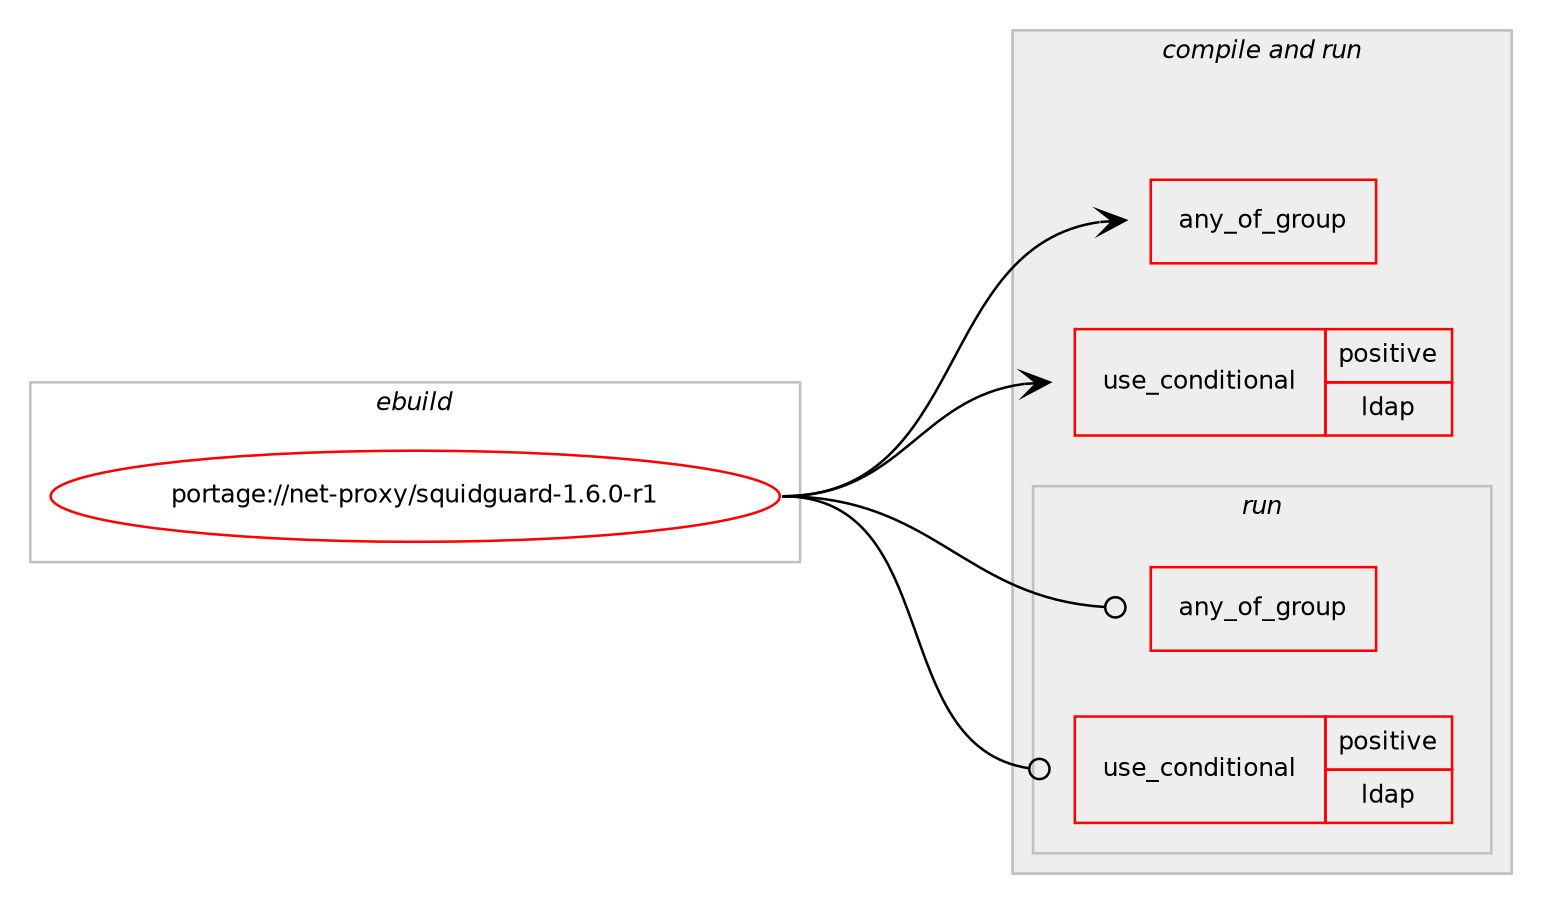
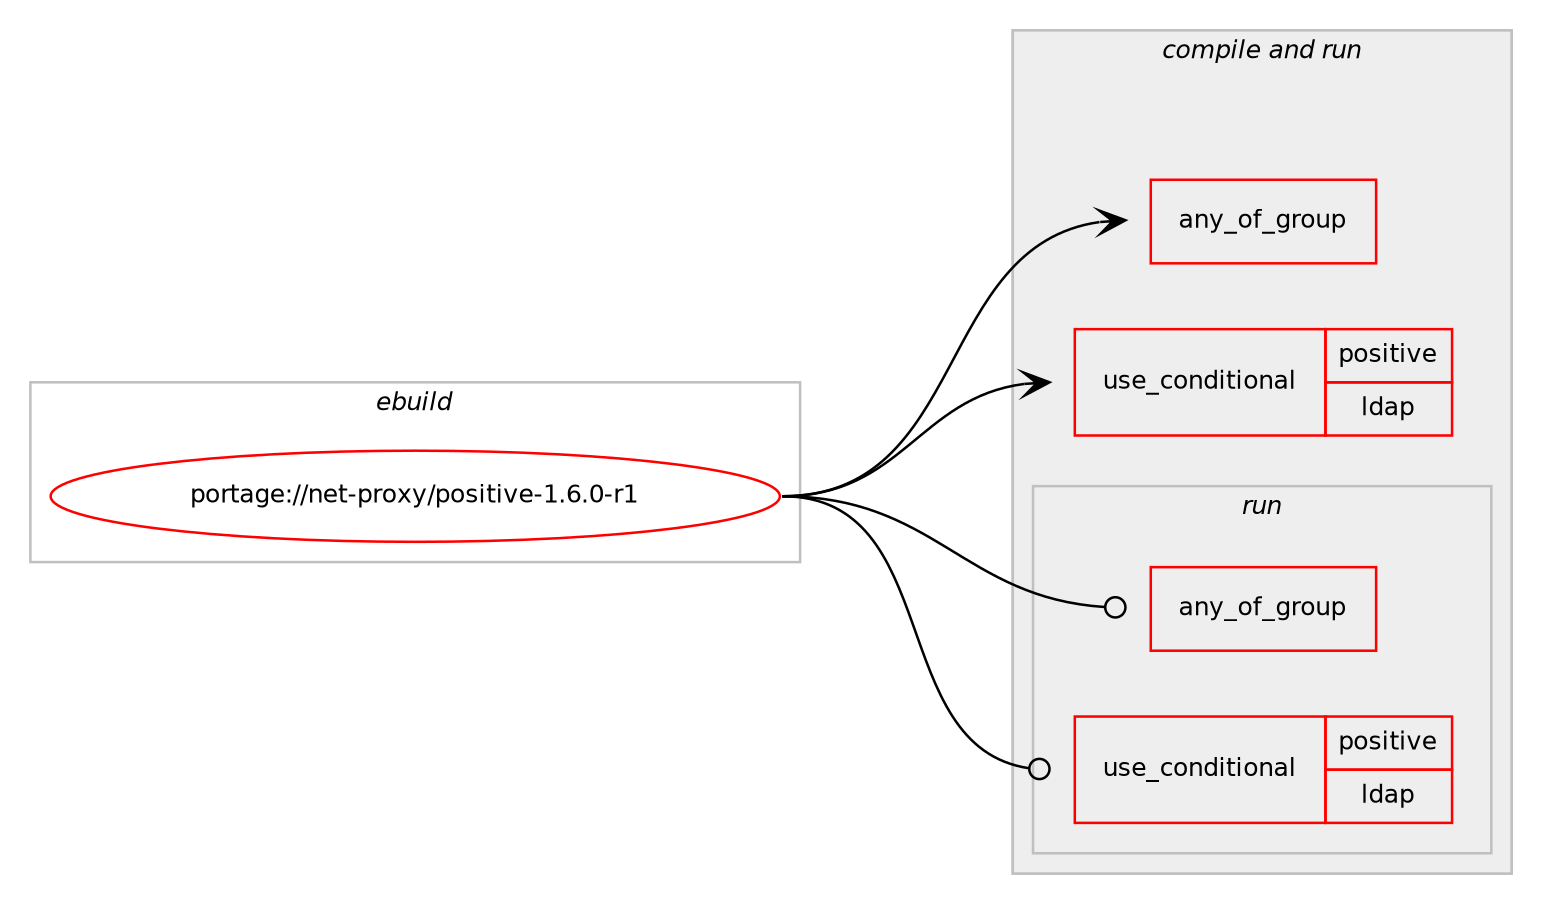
node "portage://net-proxy/squidguard-1.6.0-r1": label "portage://net-proxy/squidguard-1.6.0-r1" -> "portage://net-proxy/positive-1.6.0-r1"
